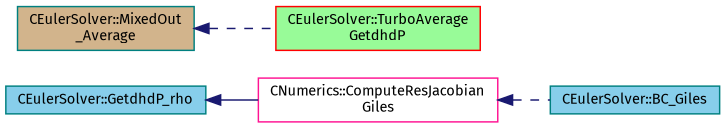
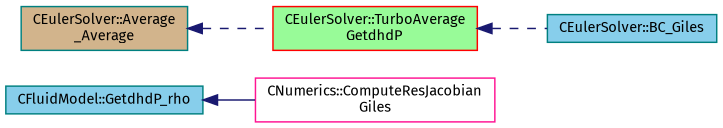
node "CEulerSolver::MixedOut _Average": label "CEulerSolver::MixedOut _Average" -> "CEulerSolver::Average _Average"
node "CEulerSolver::GetdhdP_rho": label "CEulerSolver::GetdhdP_rho" -> "CFluidModel::GetdhdP_rho"
edge "CEulerSolver::BC_Giles" -> "CNumerics::ComputeResJacobian Giles": now "CEulerSolver::BC_Giles" -> "CEulerSolver::TurboAverage GetdhdP"
